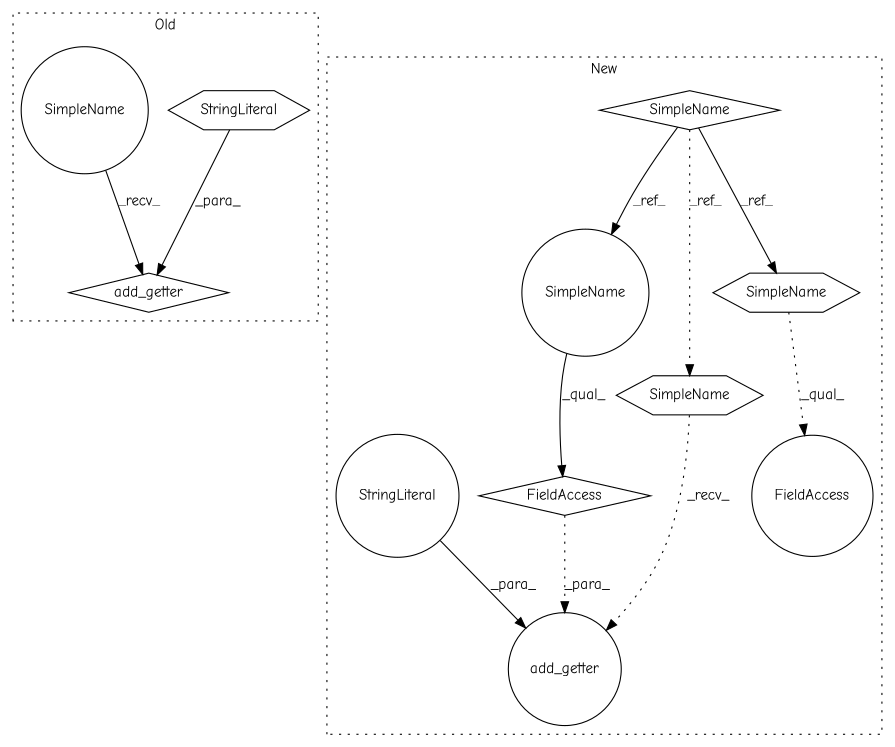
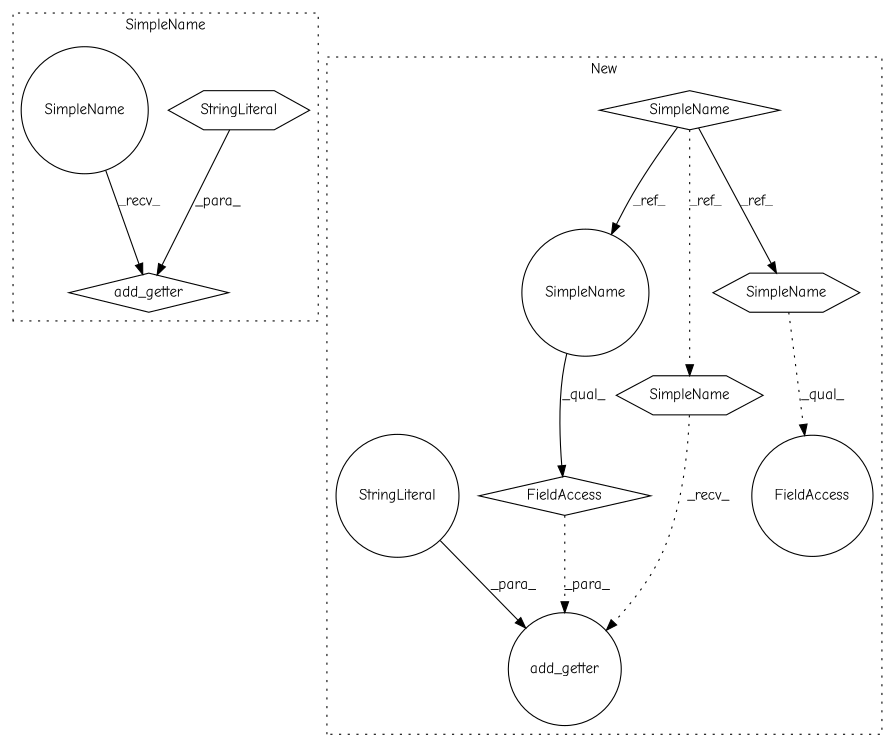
cluster "Old": label "Old" -> "SimpleName"
